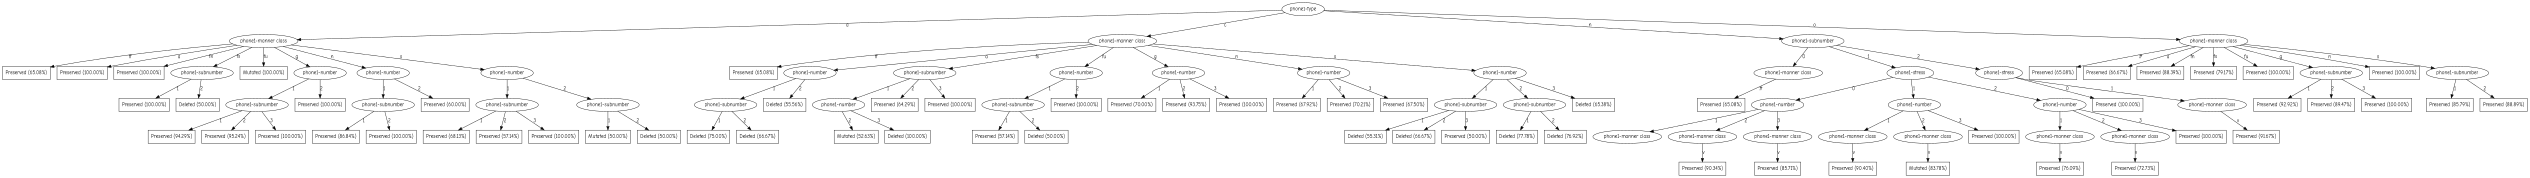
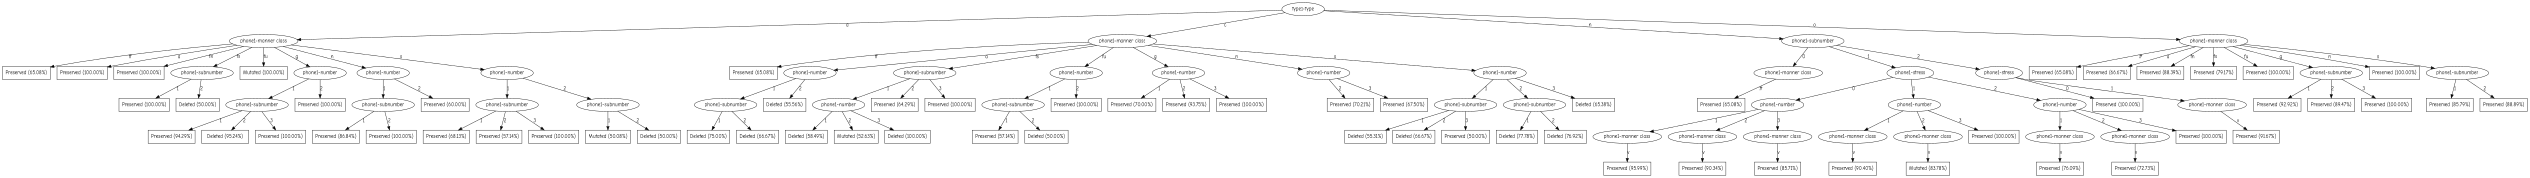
node "phone1-type": label "phone1-type" -> "type1-type"
node "Preserved (67.92%)": removed
node "Preserved (95.24%)": label "Preserved (95.24%)" -> "Deleted (95.24%)"
node "Mutated (50.00%)": label "Mutated (50.00%)" -> "Mutated (50.08%)"
node "Deleted (58.49%)": added
node "Preserved (95.99%)": added
